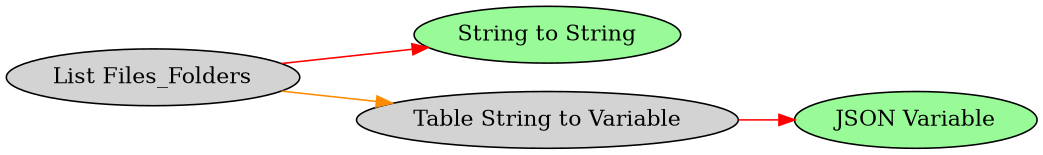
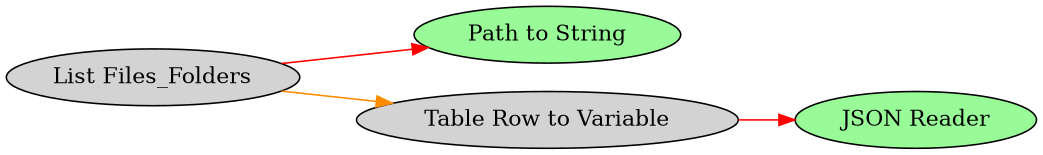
node "String to String": label "String to String" -> "Path to String"
node "Table String to Variable": label "Table String to Variable" -> "Table Row to Variable"
node "JSON Variable": label "JSON Variable" -> "JSON Reader"
